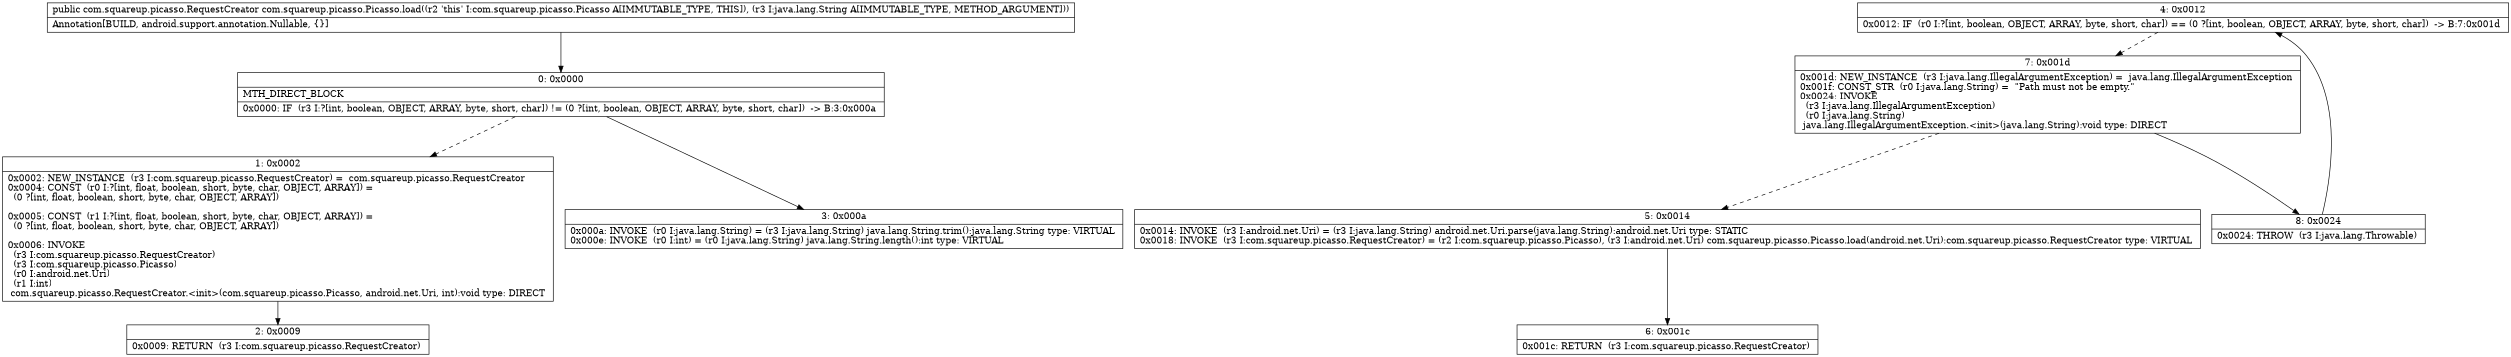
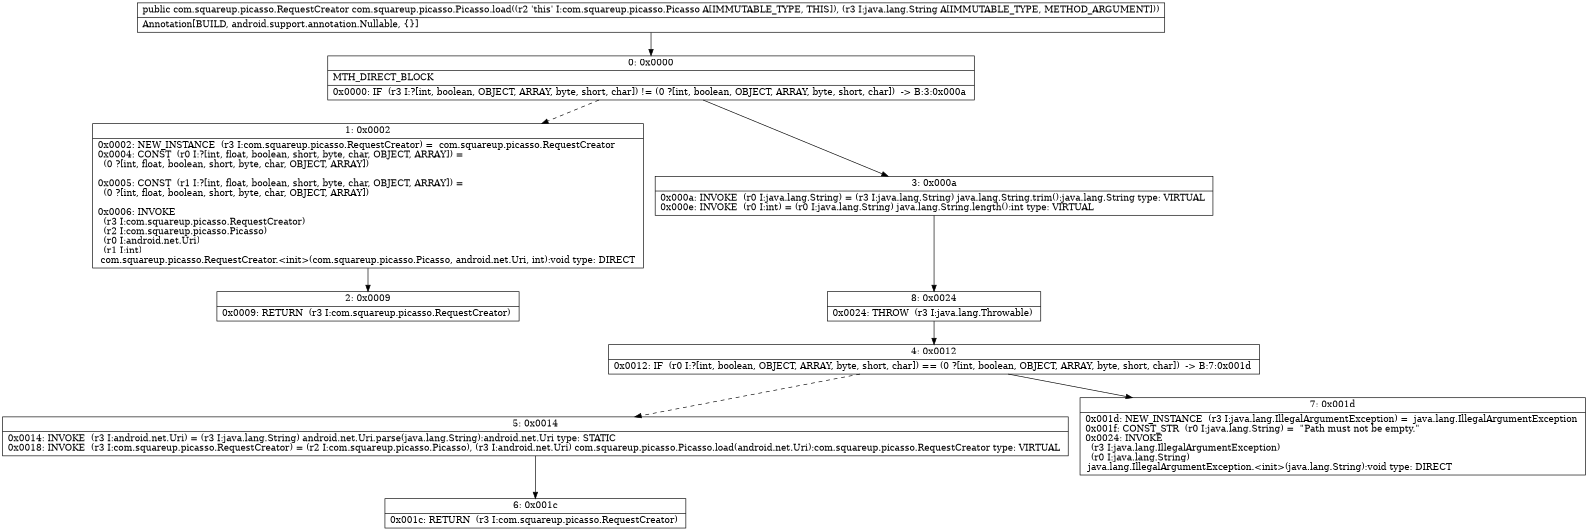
edge "4: 0x0012" -> "7: 0x001d": style dashed -> solid
edge "7: 0x001d" -> "8: 0x0024": now "3: 0x000a" -> "8: 0x0024"
edge "7: 0x001d" -> "5: 0x0014": now "4: 0x0012" -> "5: 0x0014"
node "1: 0x0002": text "(r3 I:com.squareup.picasso.Picasso)" -> "(r2 I:com.squareup.picasso.Picasso)"
